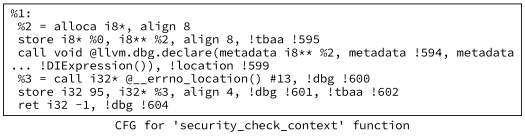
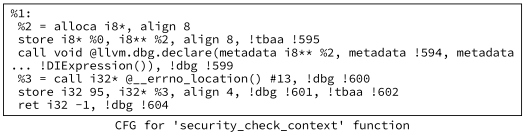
node "%1:": text "... !DIExpression()), !location !599" -> "... !DIExpression()), !dbg !599"
